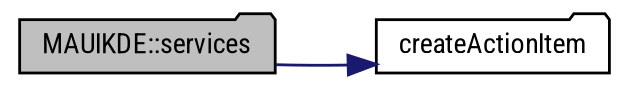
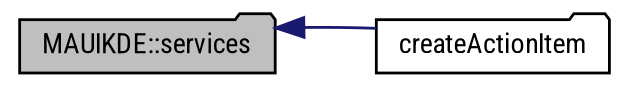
edge "MAUIKDE::services" -> "createActionItem": reversed
